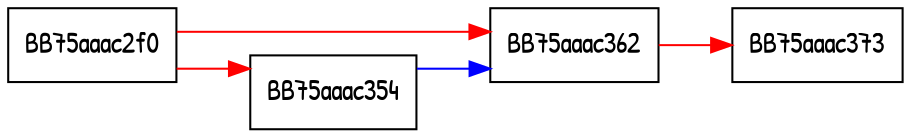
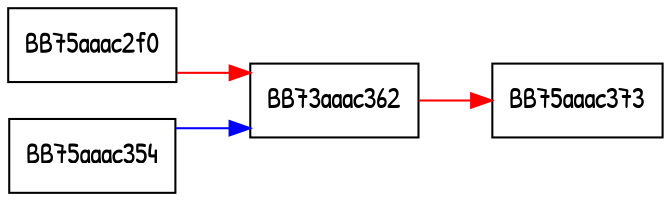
node "BB75aaac362": label "BB75aaac362" -> "BB73aaac362"
edge "BB75aaac2f0" -> "BB75aaac354": removed
